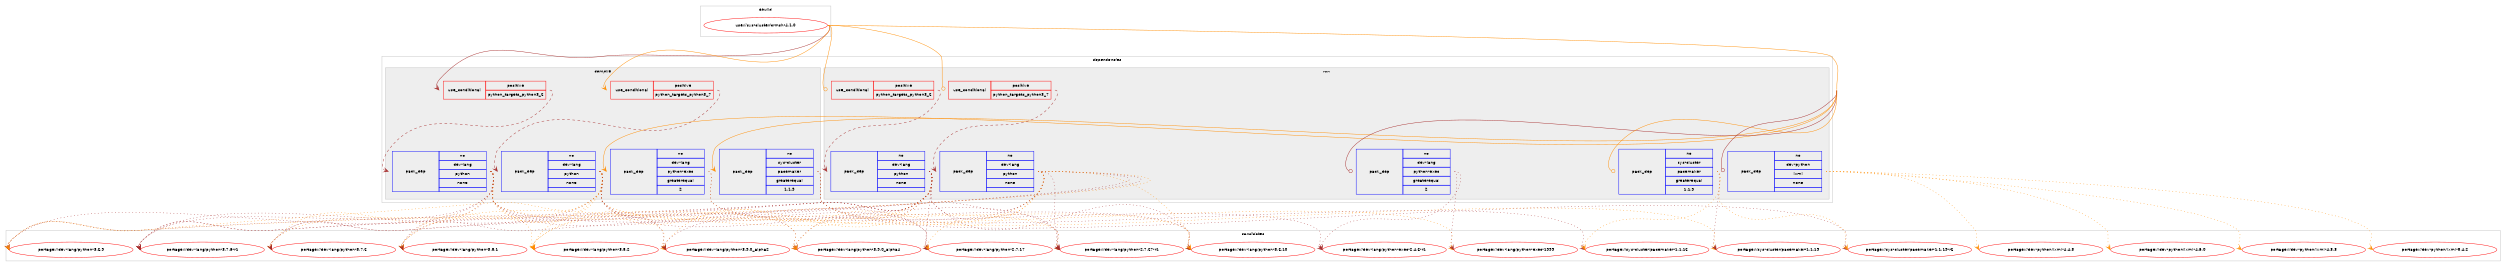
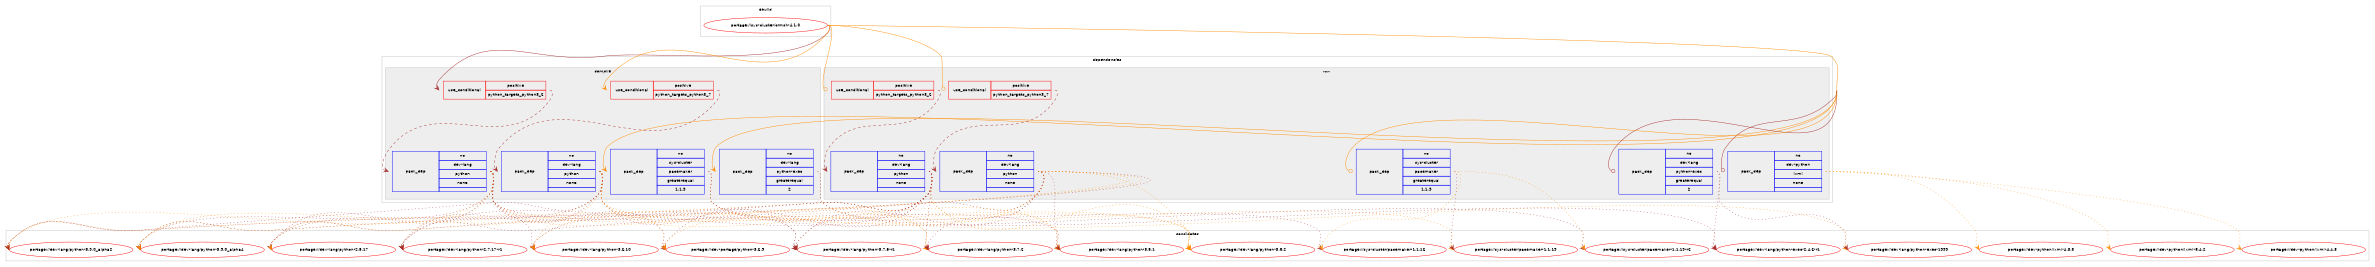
node "use://sys-cluster/crmsh-4.1.0": label "use://sys-cluster/crmsh-4.1.0" -> "portage://sys-cluster/crmsh-4.1.0"
node "portage://dev-lang/python-3.6.9": label "portage://dev-lang/python-3.6.9" -> "portage://dev-portage/python-3.6.9"
node "portage://dev-lang/python-2.7.17": label "portage://dev-lang/python-2.7.17" -> "portage://dev-lang/python-2.8.17"
node "portage://dev-lang/python-2.7.67-r1": label "portage://dev-lang/python-2.7.67-r1" -> "portage://dev-lang/python-2.7.17-r1"
node "portage://dev-python/lxml-4.5.0": removed
